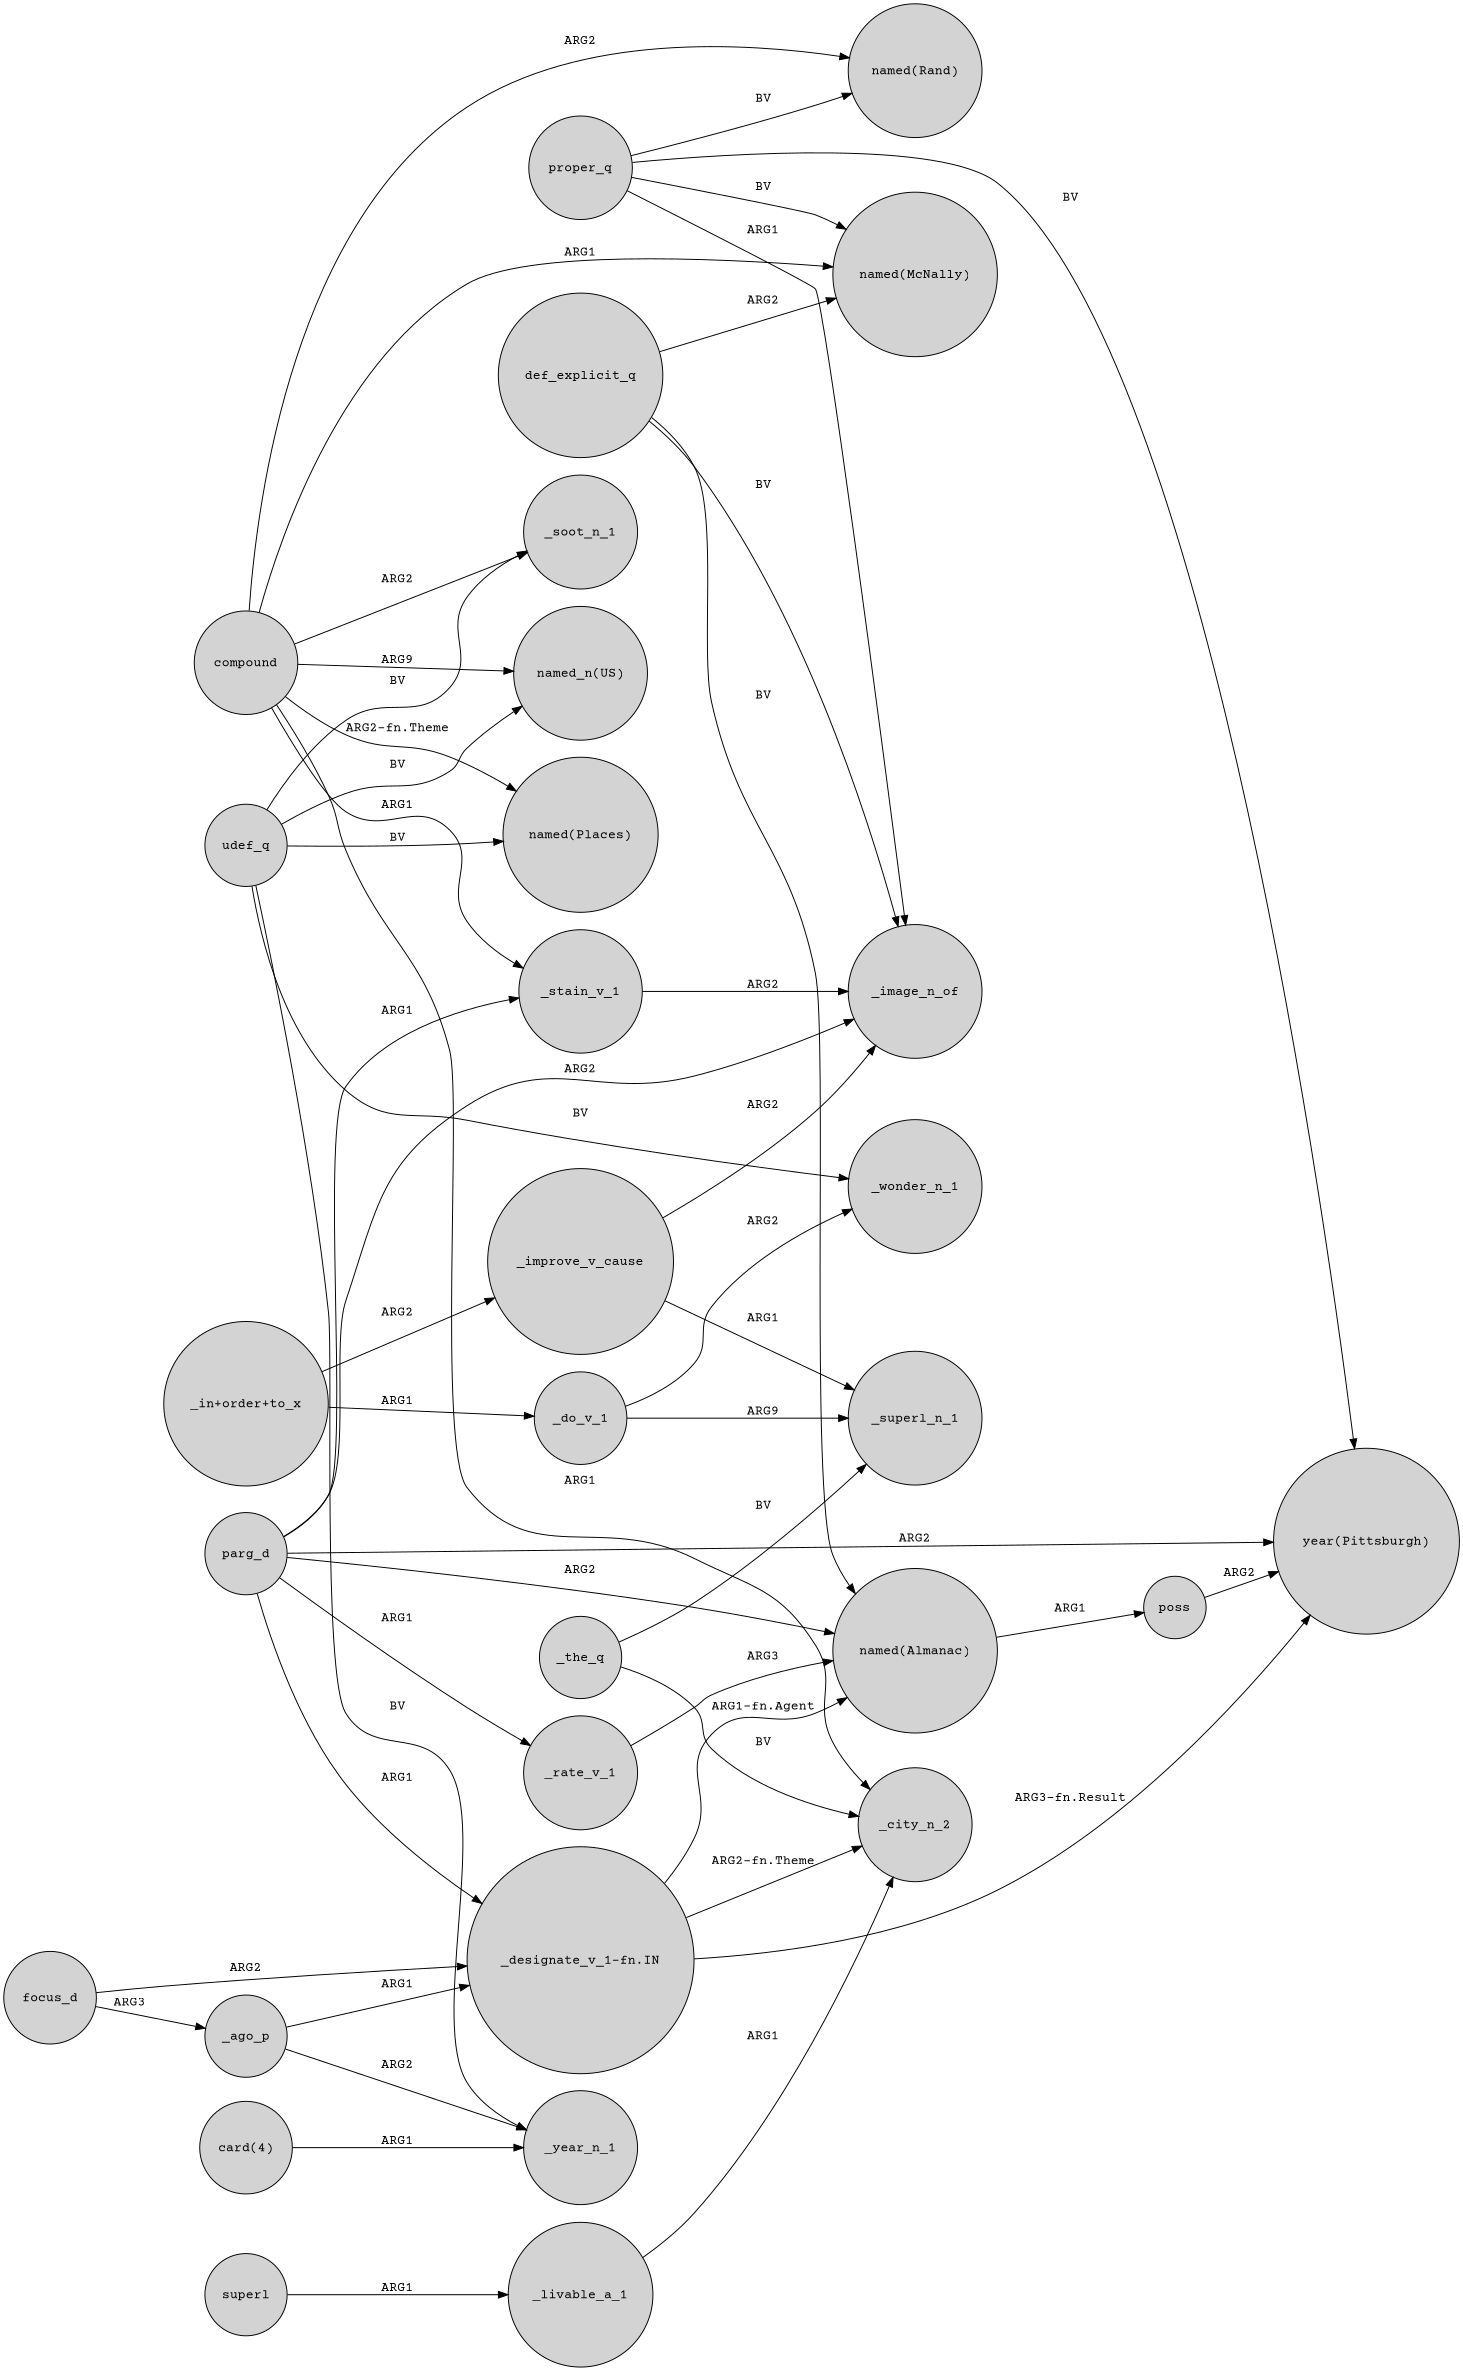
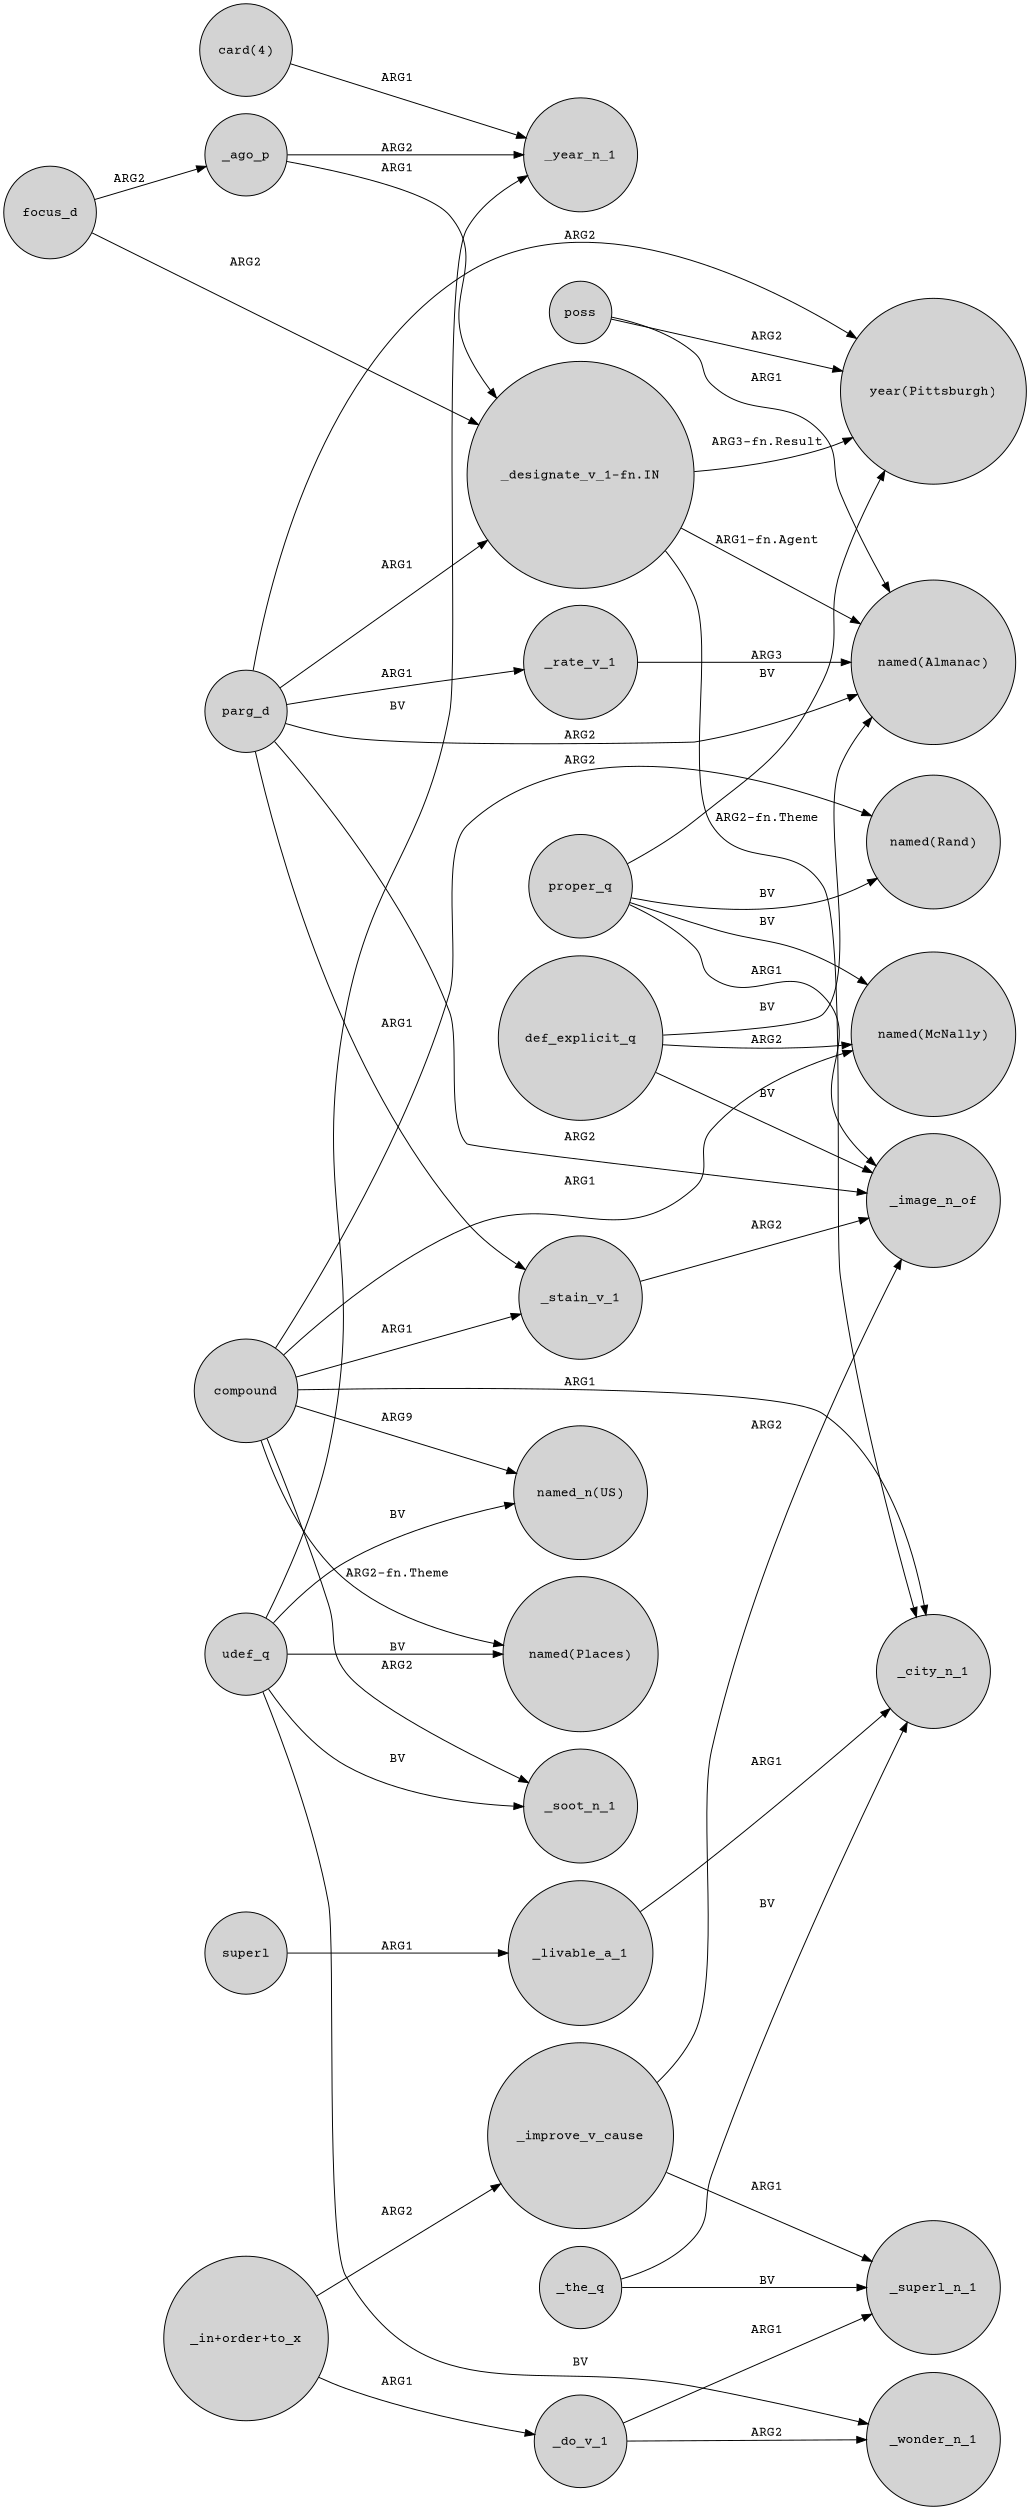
edge "_do_v_1" -> "_superl_n_1": label "ARG9" -> "ARG1"
edge "named(Almanac)" -> "poss": reversed
node "_city_n_2": label "_city_n_2" -> "_city_n_1"
edge "focus_d" -> "_ago_p": label "ARG3" -> "ARG2"
